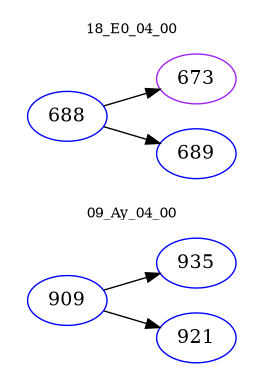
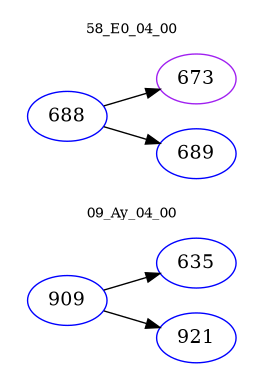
cluster "18_E0_04_00": label "18_E0_04_00" -> "58_E0_04_00"
node "935": label "935" -> "635"
